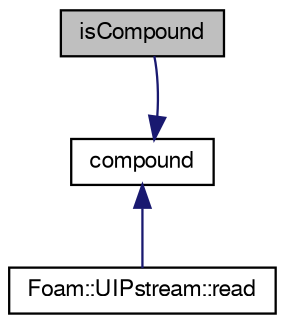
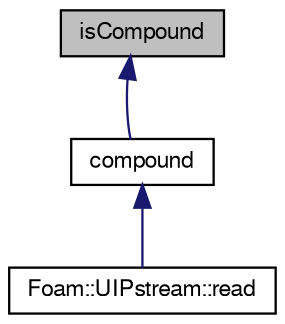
edge "isCompound" -> "compound": reversed
